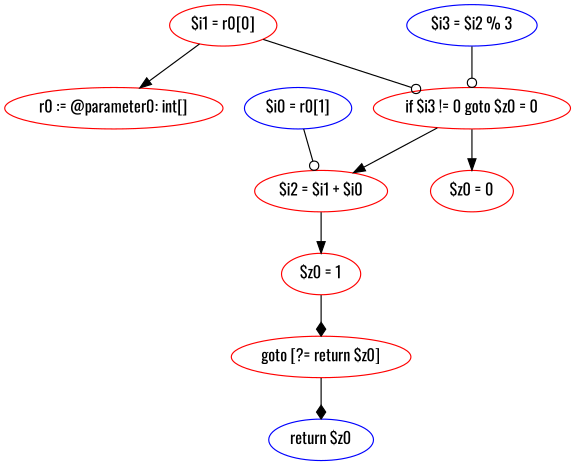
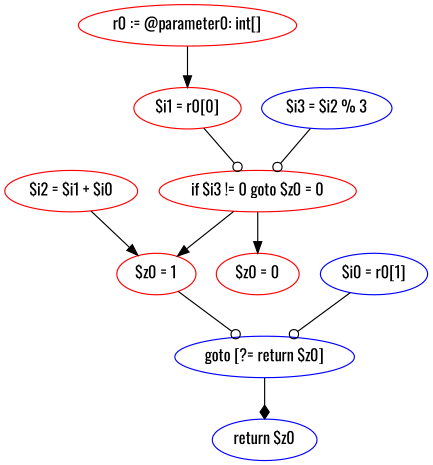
edge "$i1 = r0[0]" -> "r0 := @parameter0: int[]": reversed
edge "$i0 = r0[1]" -> "$i2 = $i1 + $i0": now "$i0 = r0[1]" -> "goto [?= return $z0]"
edge "if $i3 != 0 goto $z0 = 0" -> "$i2 = $i1 + $i0": now "if $i3 != 0 goto $z0 = 0" -> "$z0 = 1"
edge "$z0 = 1" -> "goto [?= return $z0]": arrowhead diamond -> odot
node "goto [?= return $z0]": color red -> blue
